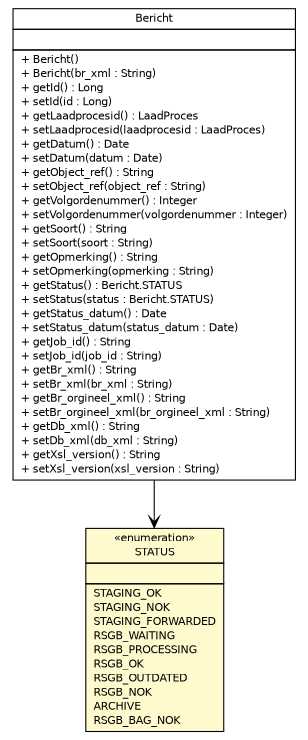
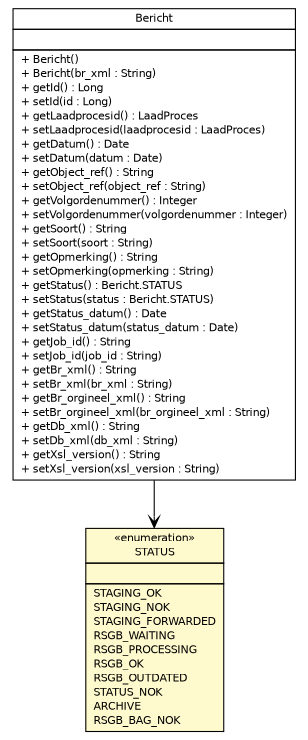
node "STATUS": text "RSGB_NOK" -> "STATUS_NOK"
